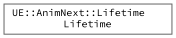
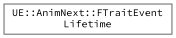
node "UE::AnimNext::Lifetime Lifetime": label "UE::AnimNext::Lifetime Lifetime" -> "UE::AnimNext::FTraitEvent Lifetime"
